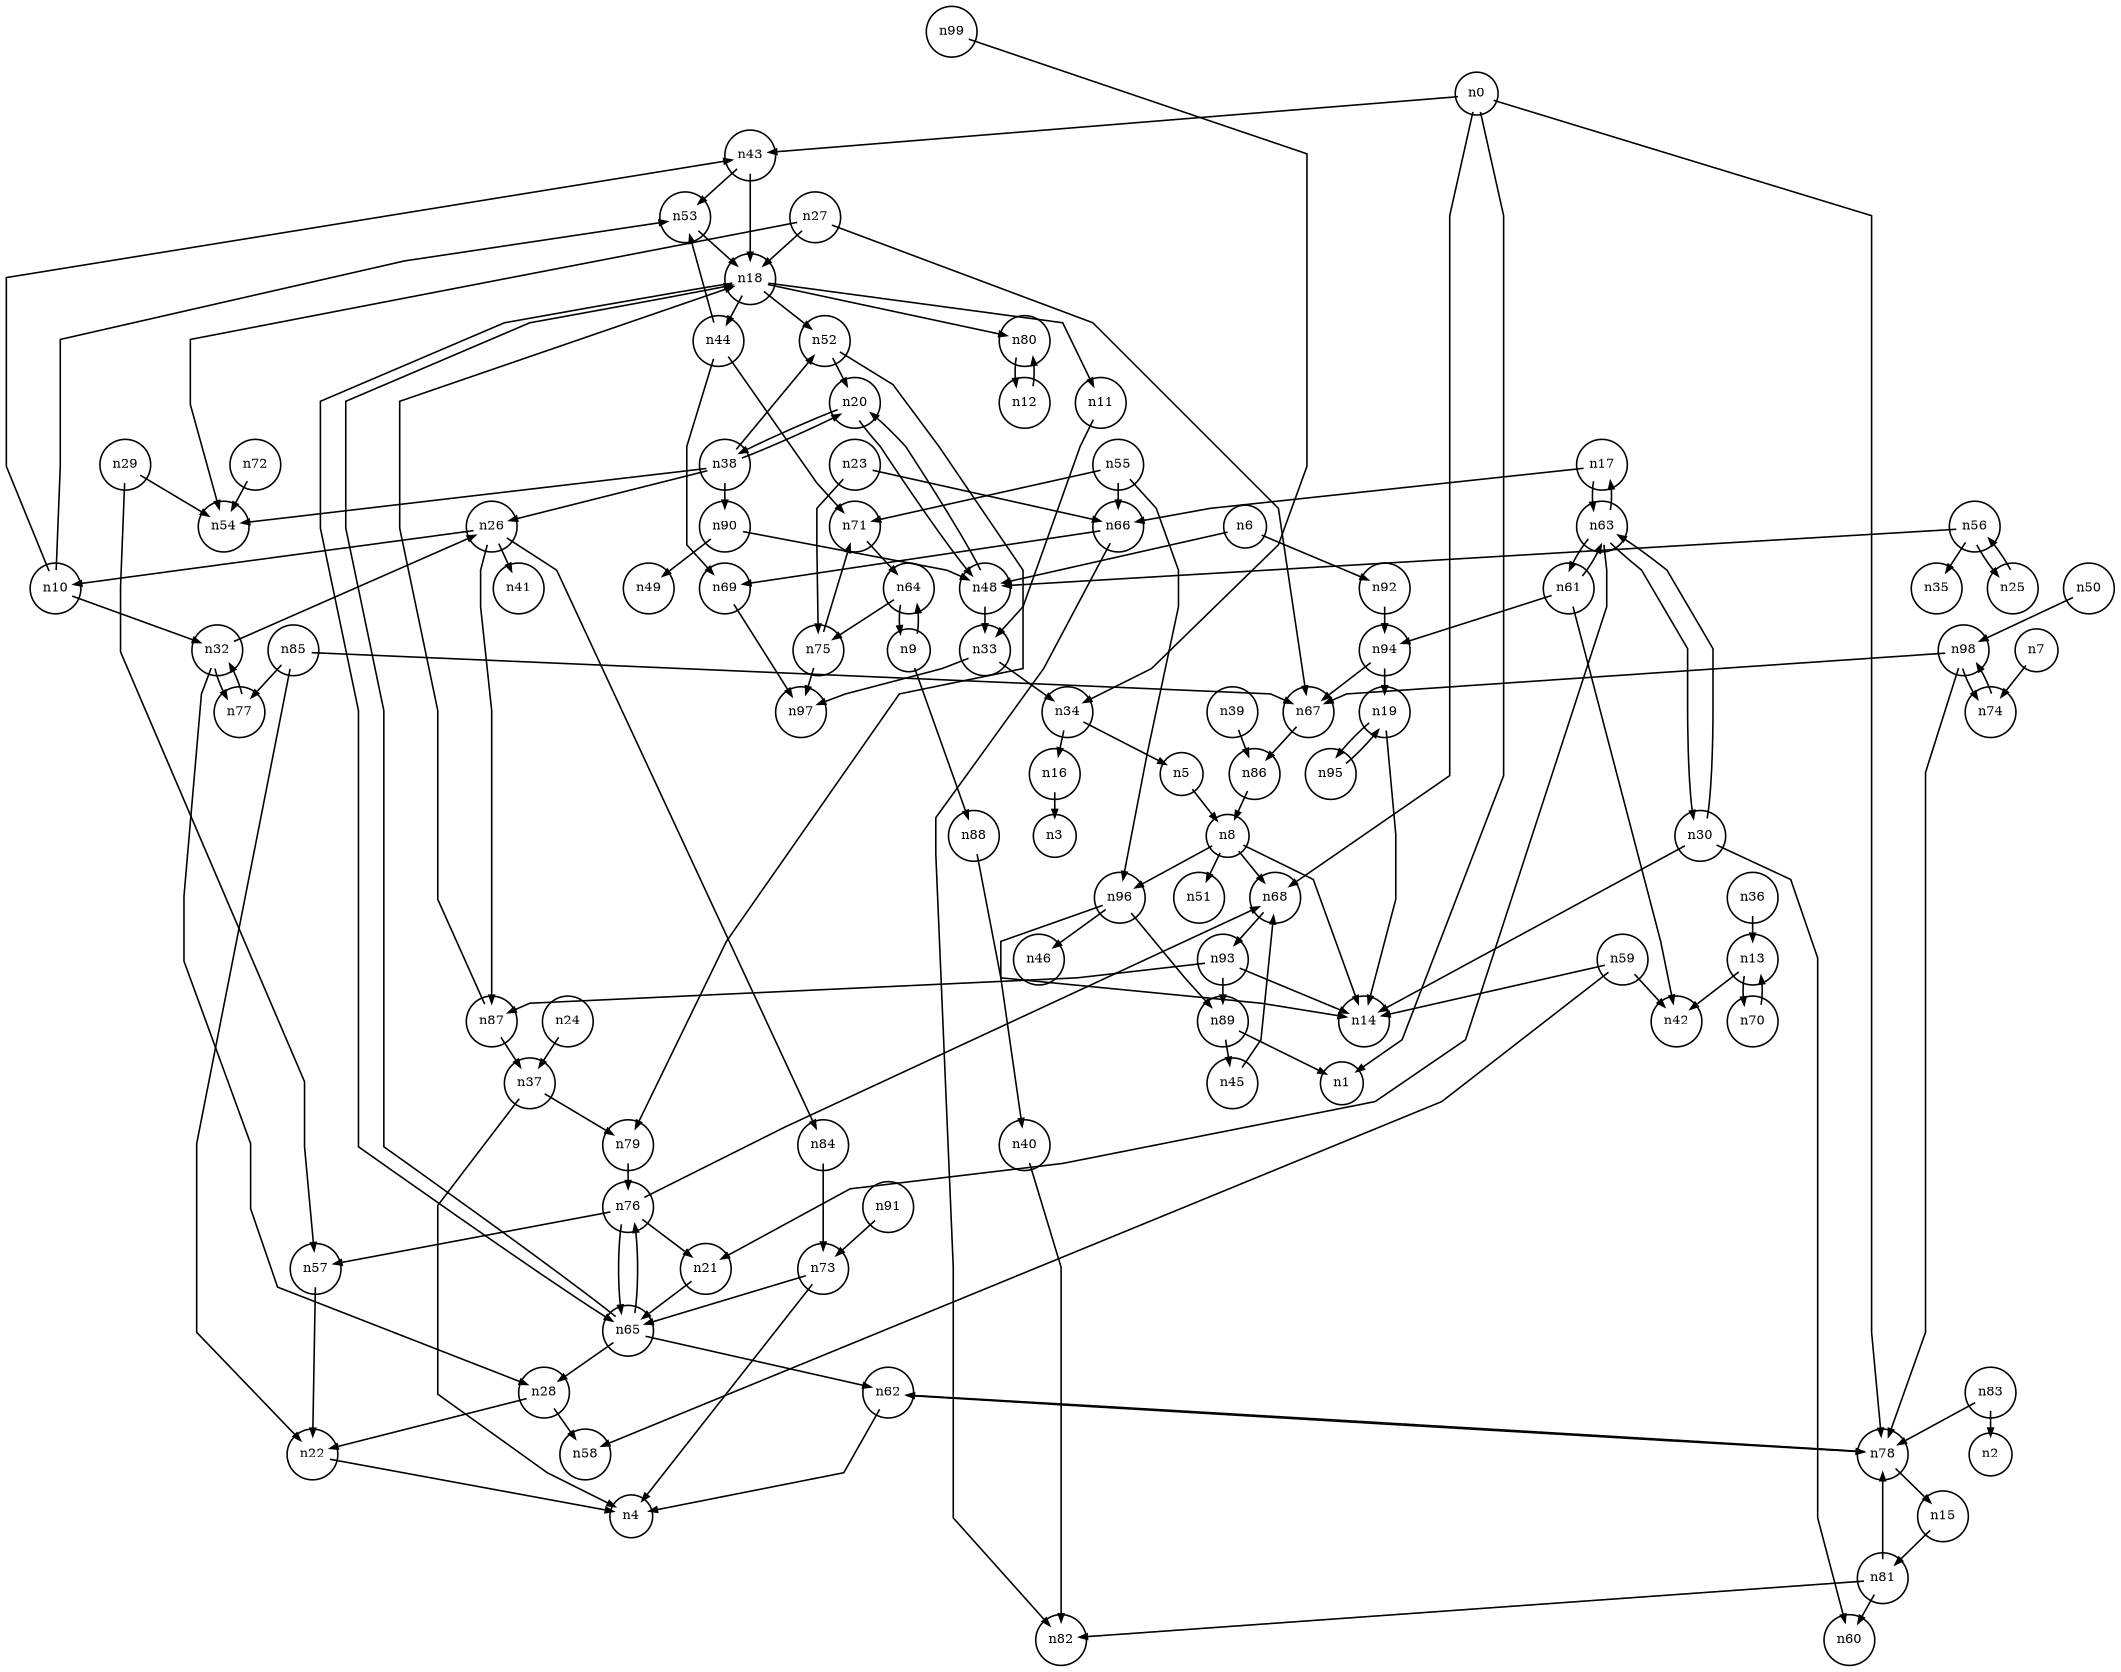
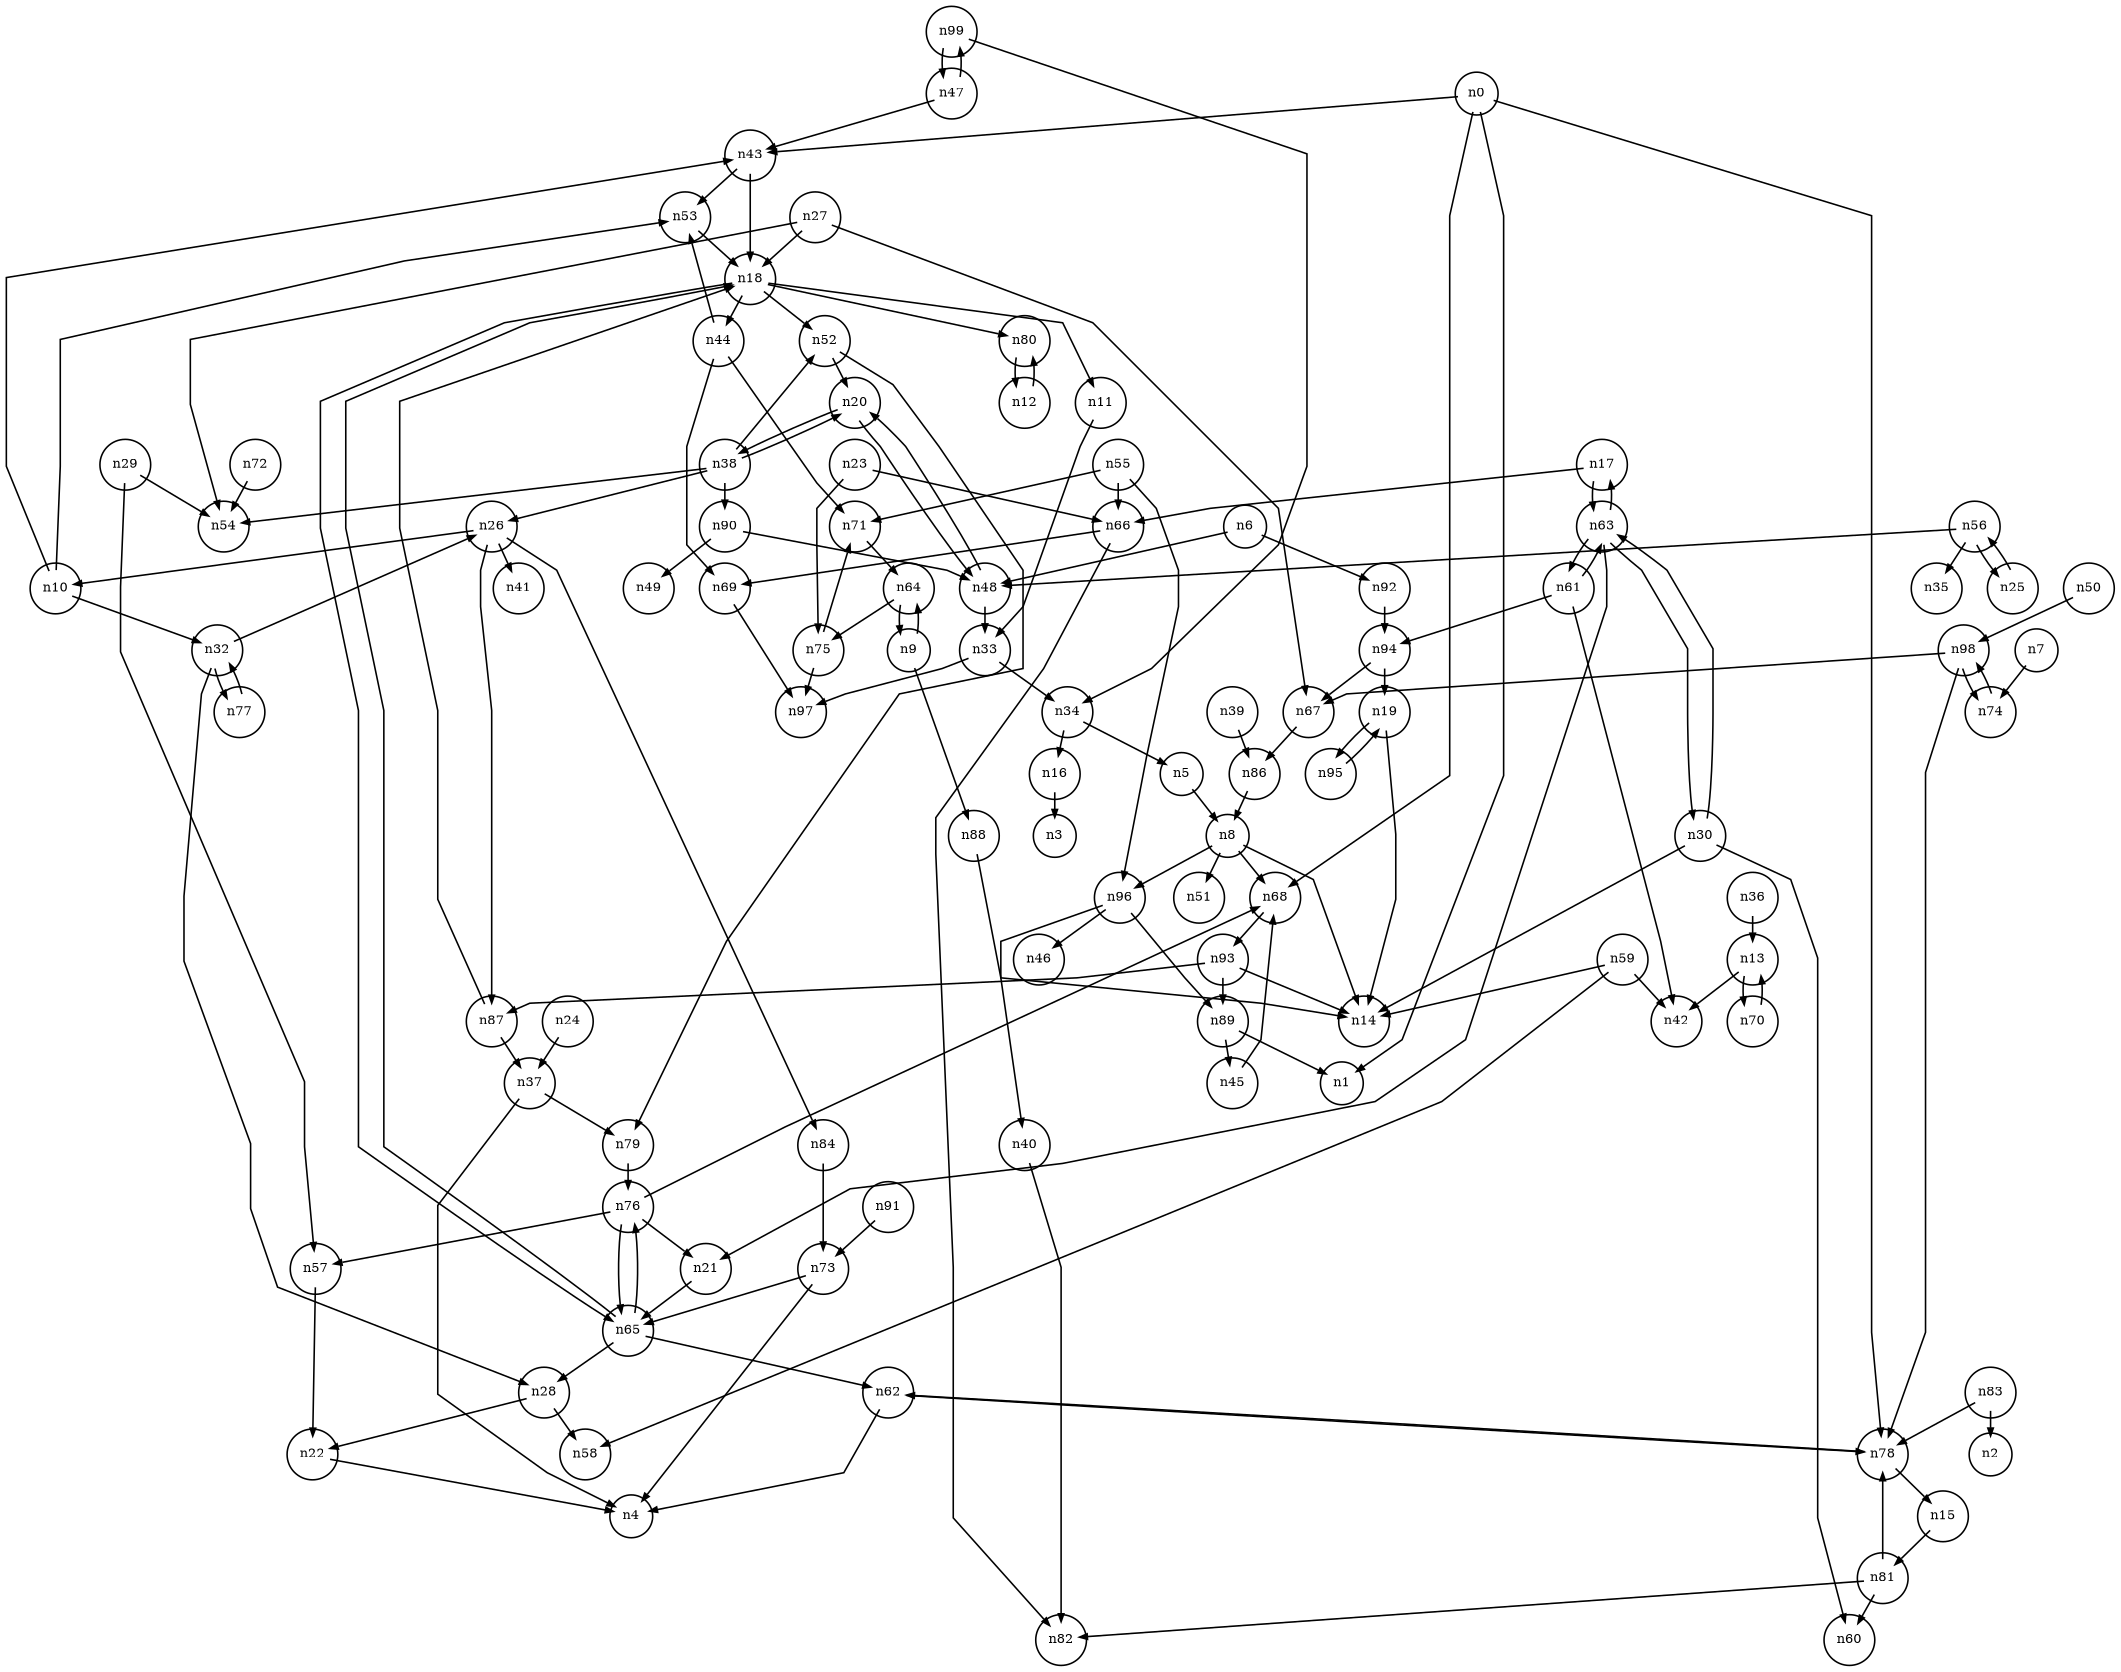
node "n47": added
node "n85": removed
